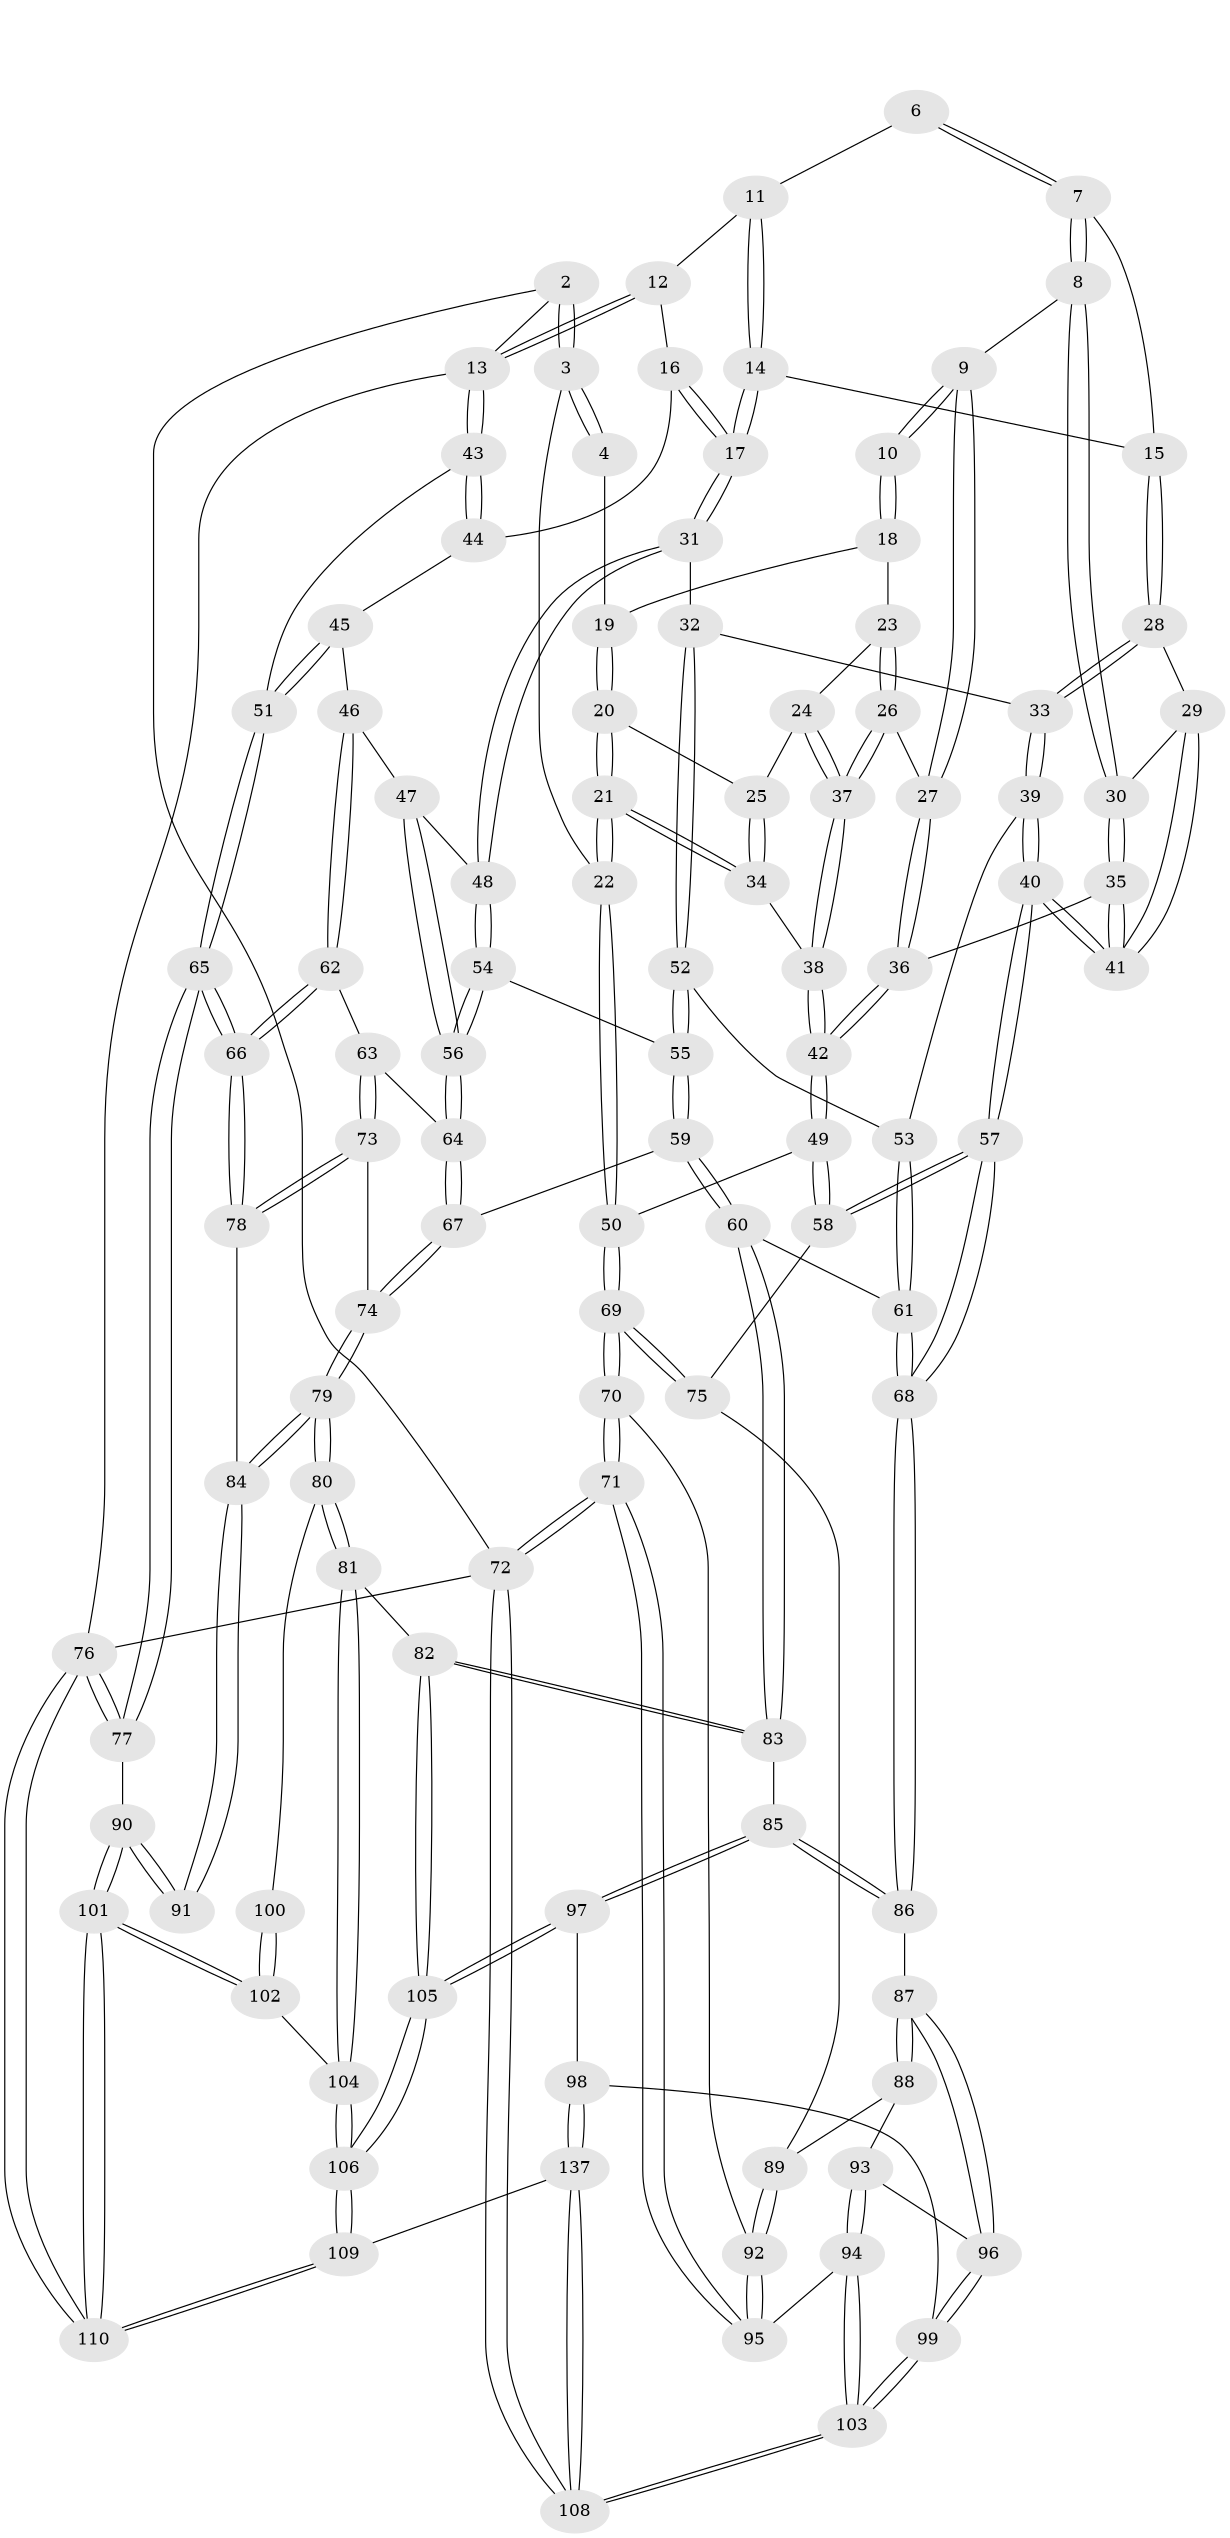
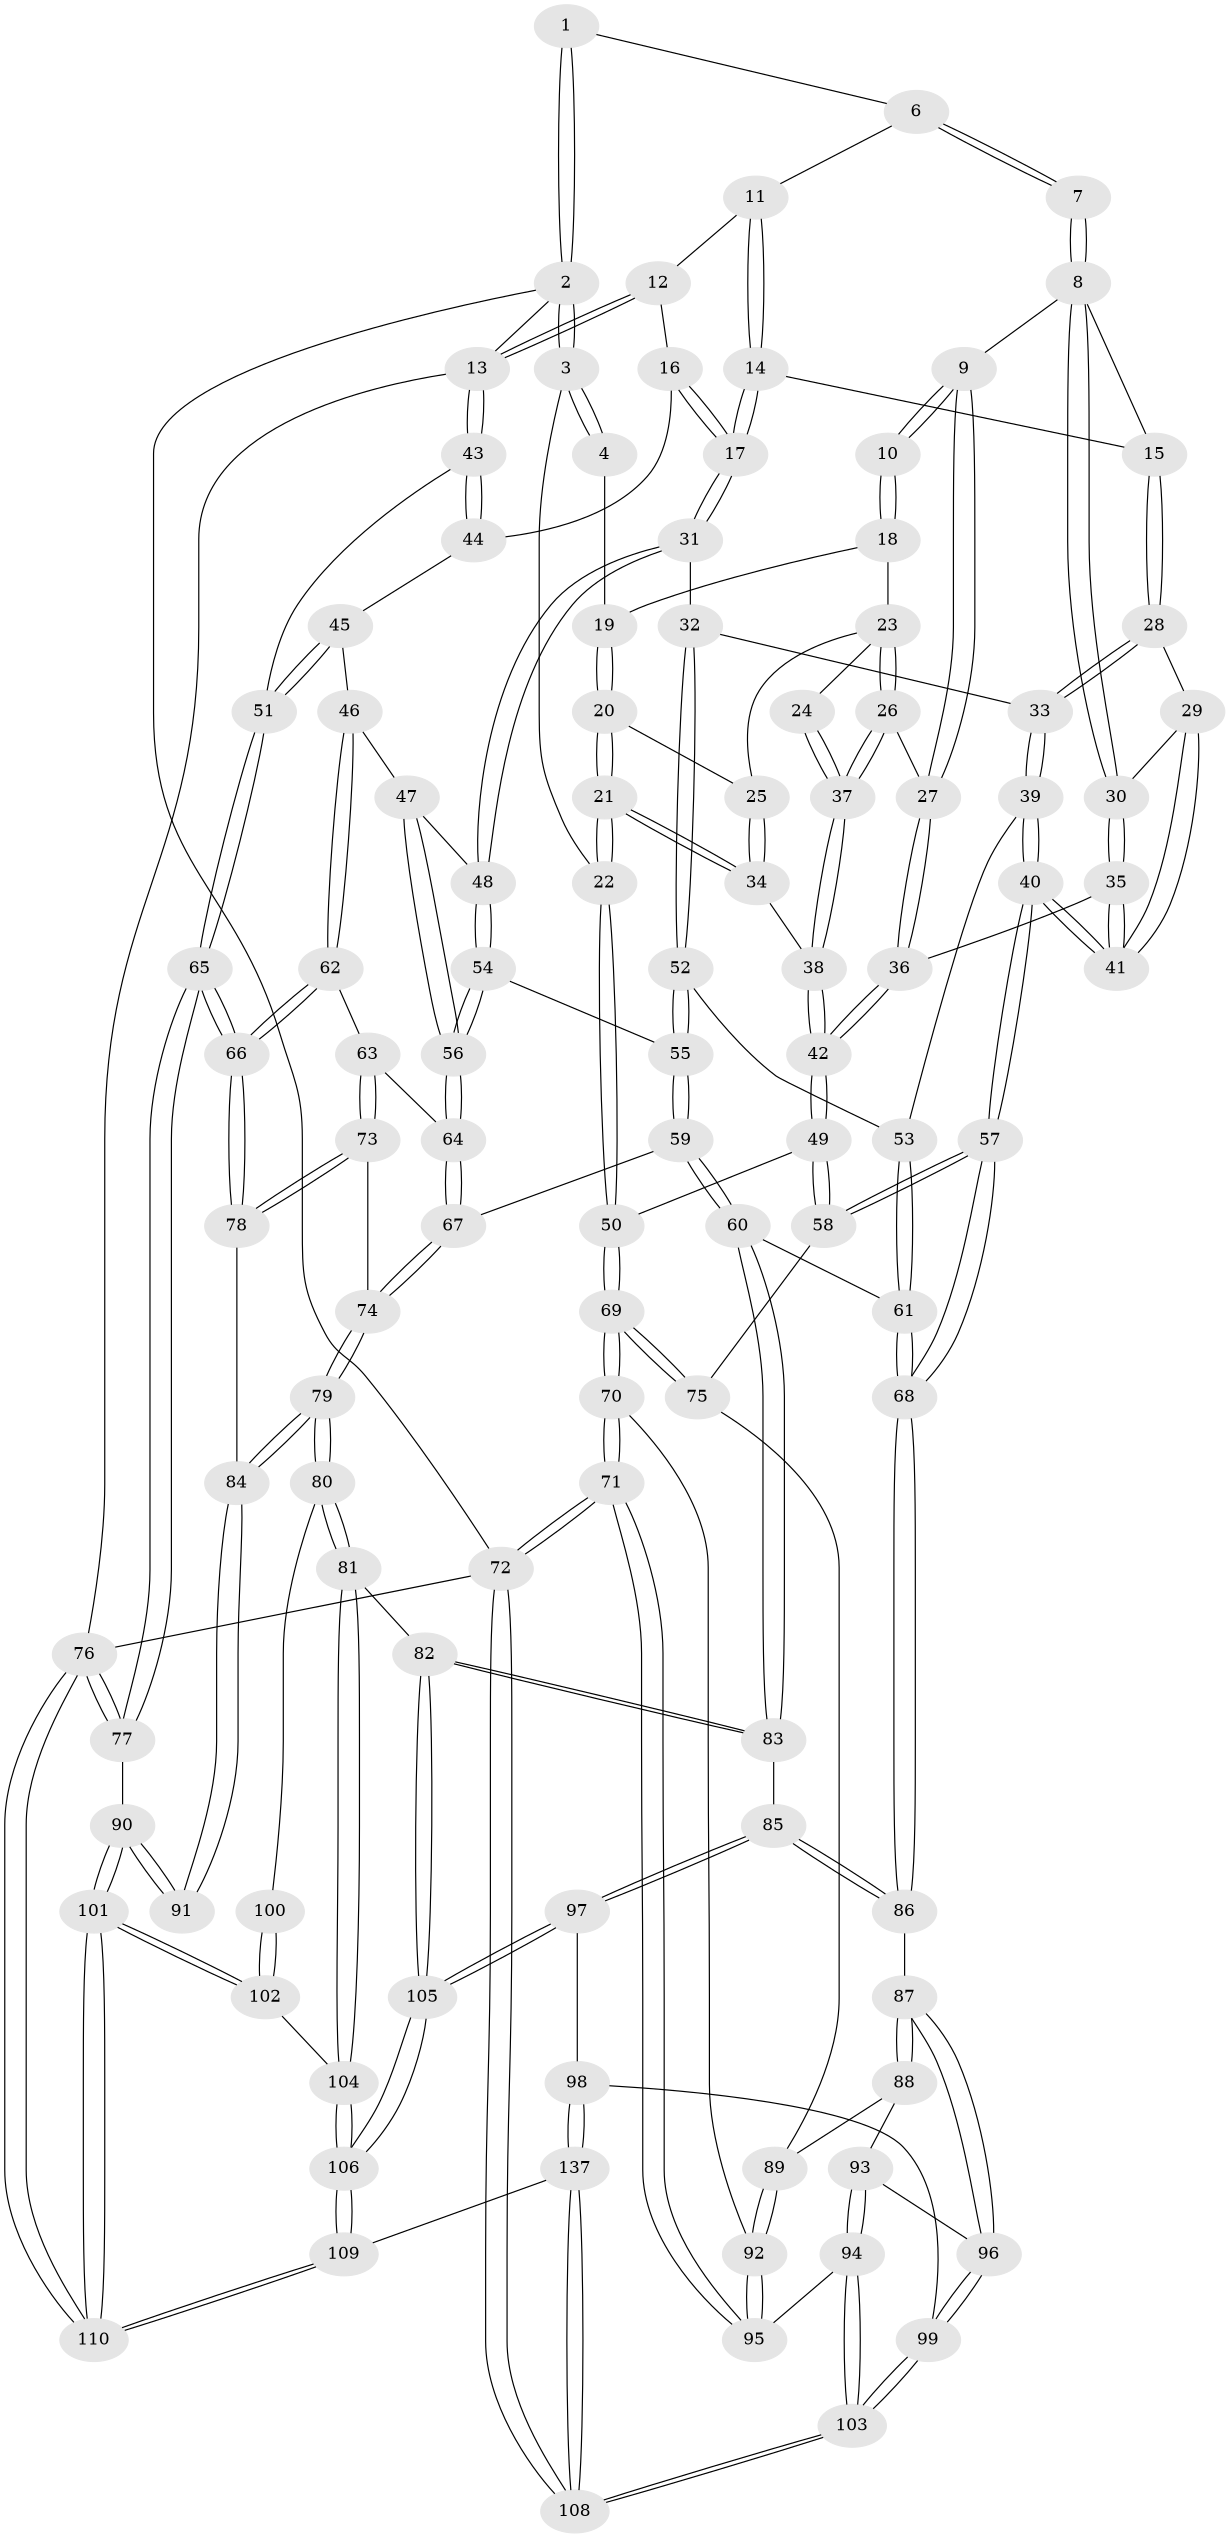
node "1": added
edge "7" -- "15": now "8" -- "15"
edge "24" -- "25": now "23" -- "25"
